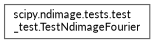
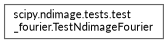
node "scipy.ndimage.tests.test _test.TestNdimageFourier": label "scipy.ndimage.tests.test _test.TestNdimageFourier" -> "scipy.ndimage.tests.test _fourier.TestNdimageFourier"
